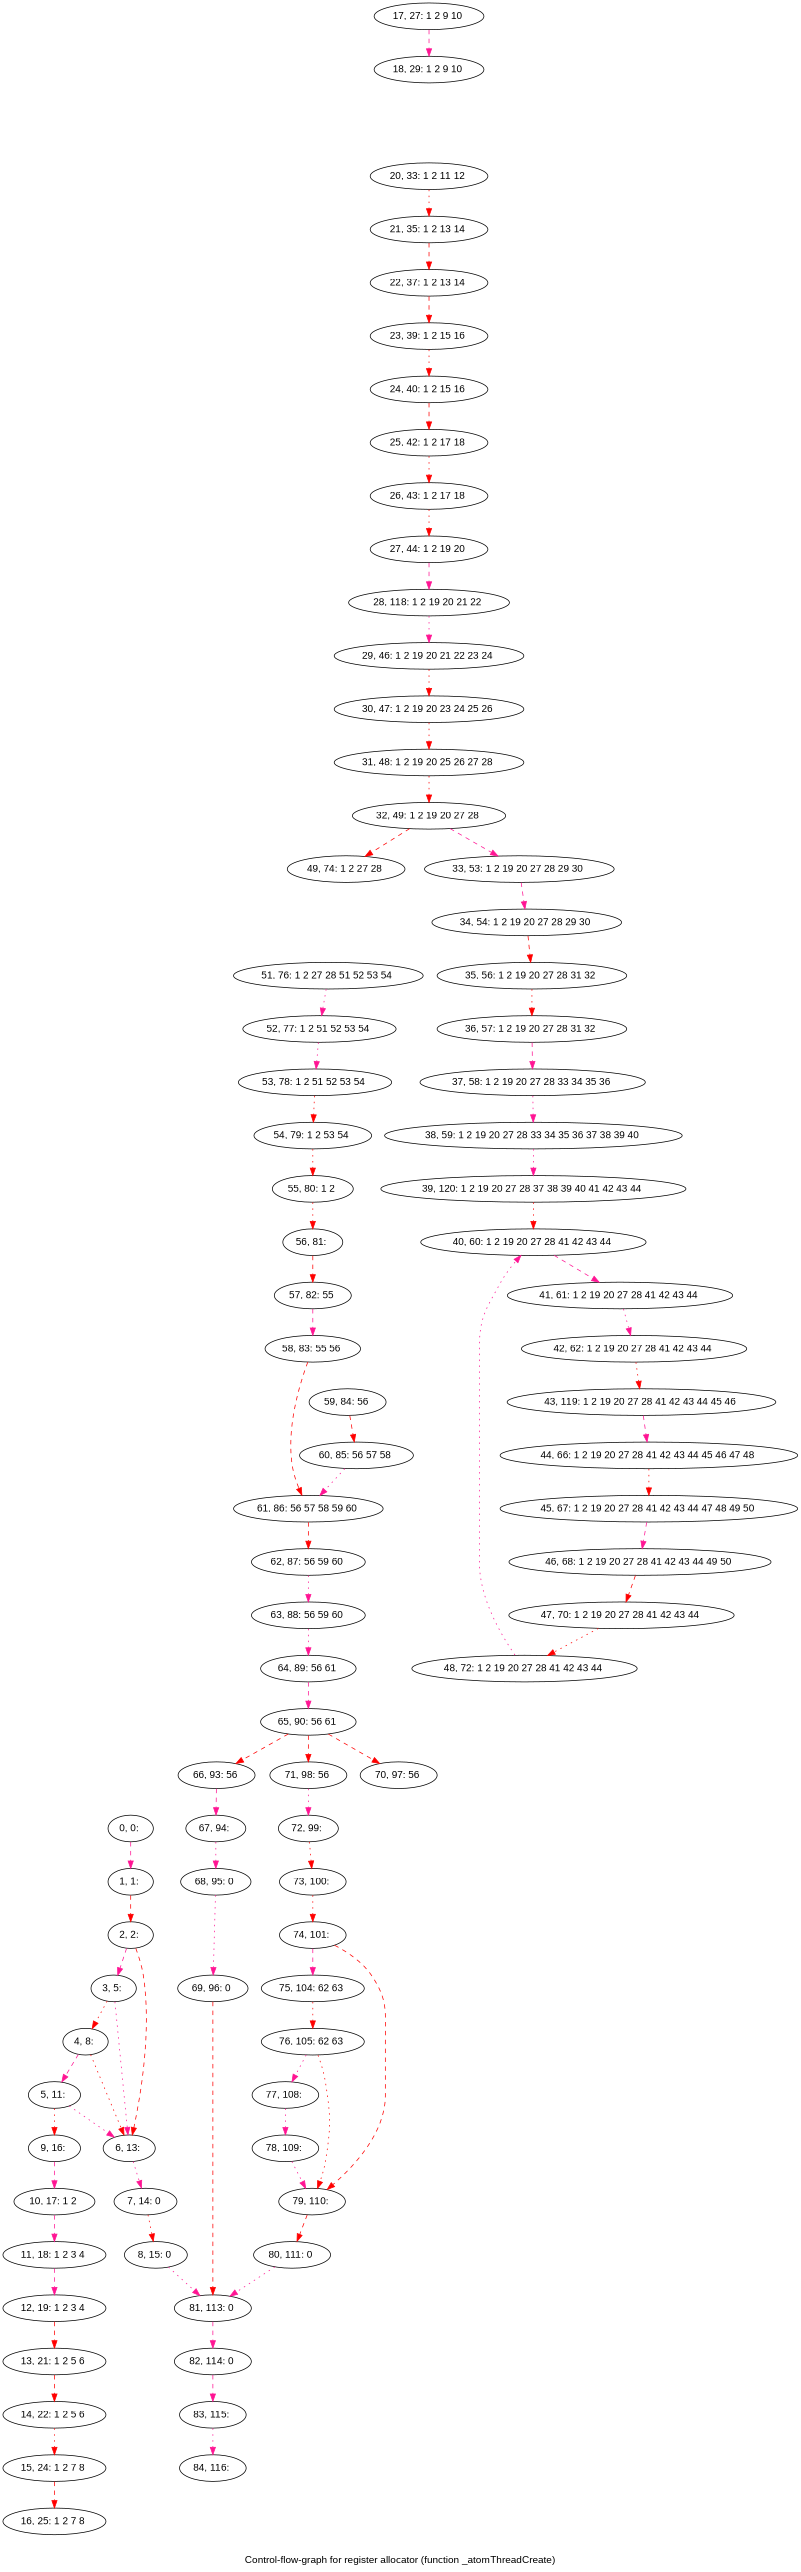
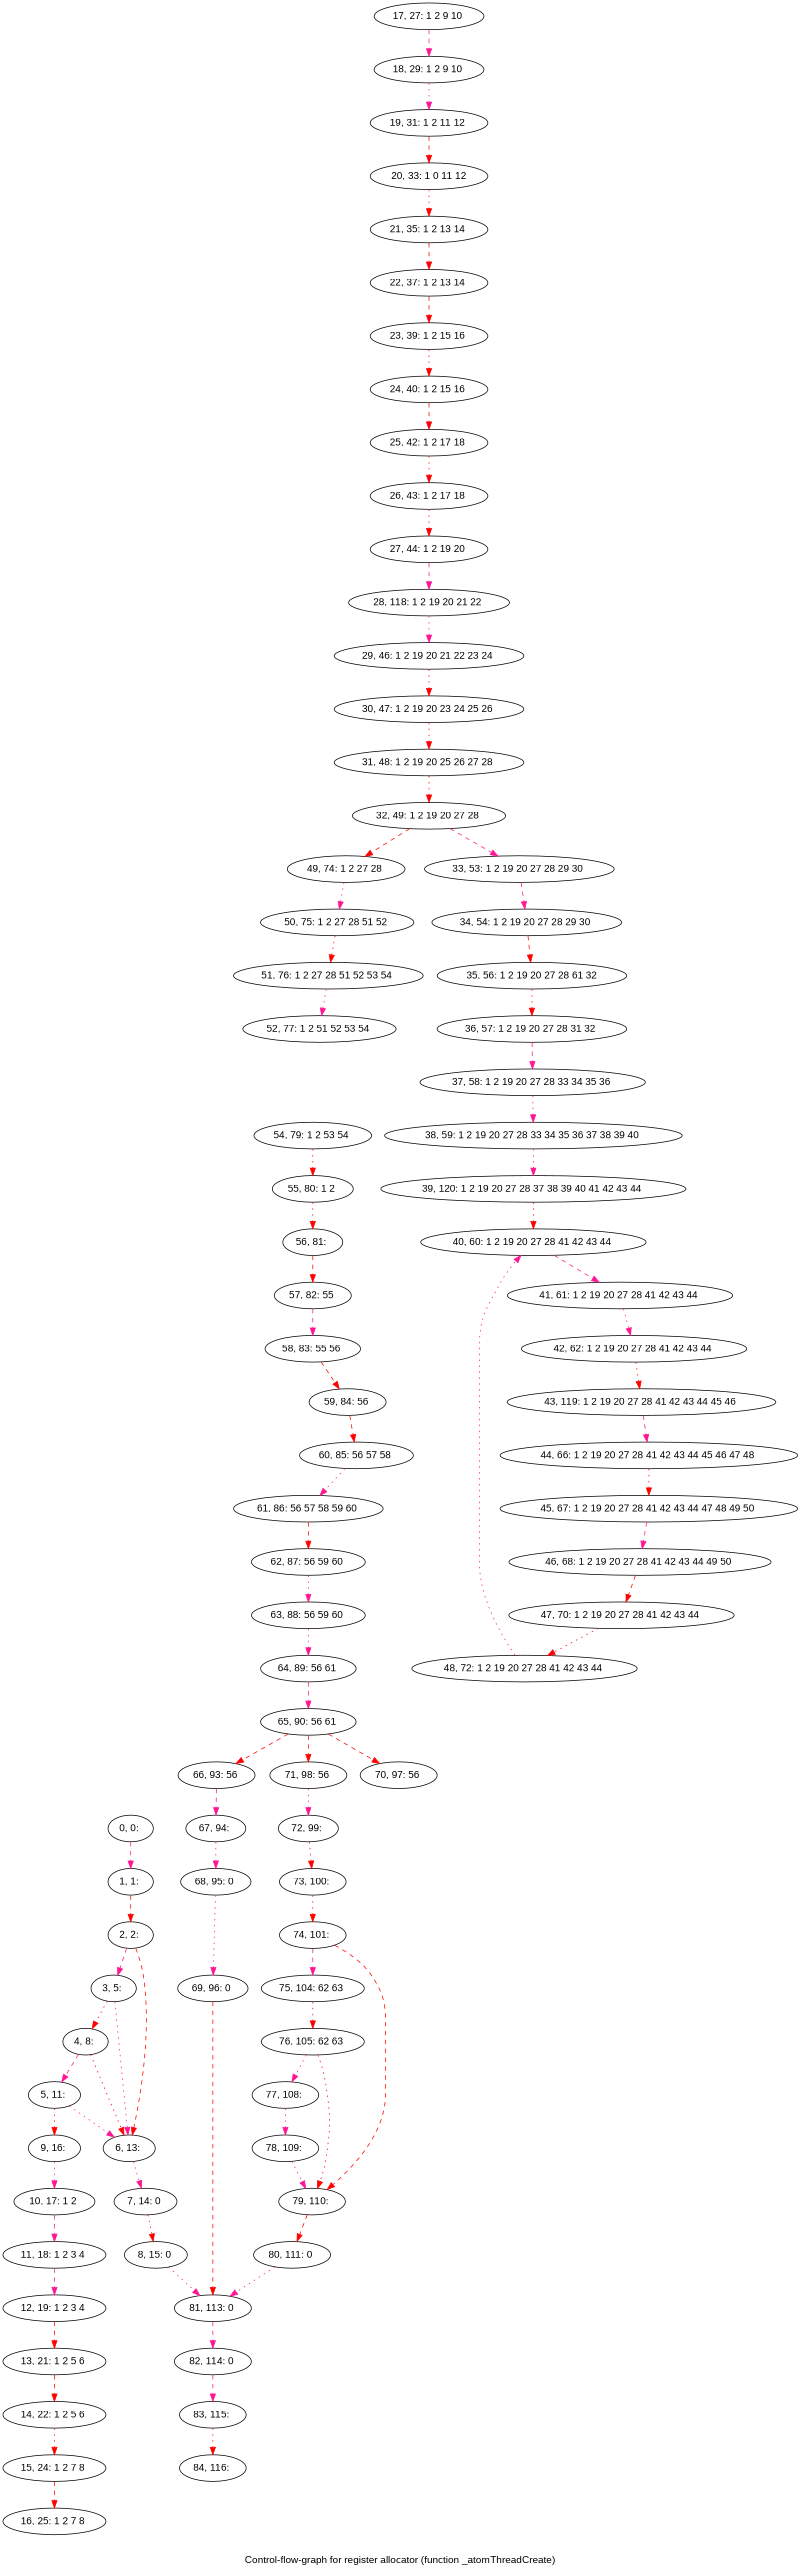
node "19, 31: 1 2 11 12": added
node "20, 33: 1 2 11 12": label "20, 33: 1 2 11 12" -> "20, 33: 1 0 11 12"
node "50, 75: 1 2 27 28 51 52": added
node "35, 56: 1 2 19 20 27 28 31 32": label "35, 56: 1 2 19 20 27 28 31 32" -> "35, 56: 1 2 19 20 27 28 61 32"
node "53, 78: 1 2 51 52 53 54": removed
edge "58, 83: 55 56" -> "61, 86: 56 57 58 59 60": now "58, 83: 55 56" -> "59, 84: 56"
edge "9, 16:" -> "10, 17: 1 2": style dashed -> dotted
edge "83, 115:" -> "84, 116:": color deeppink -> red
